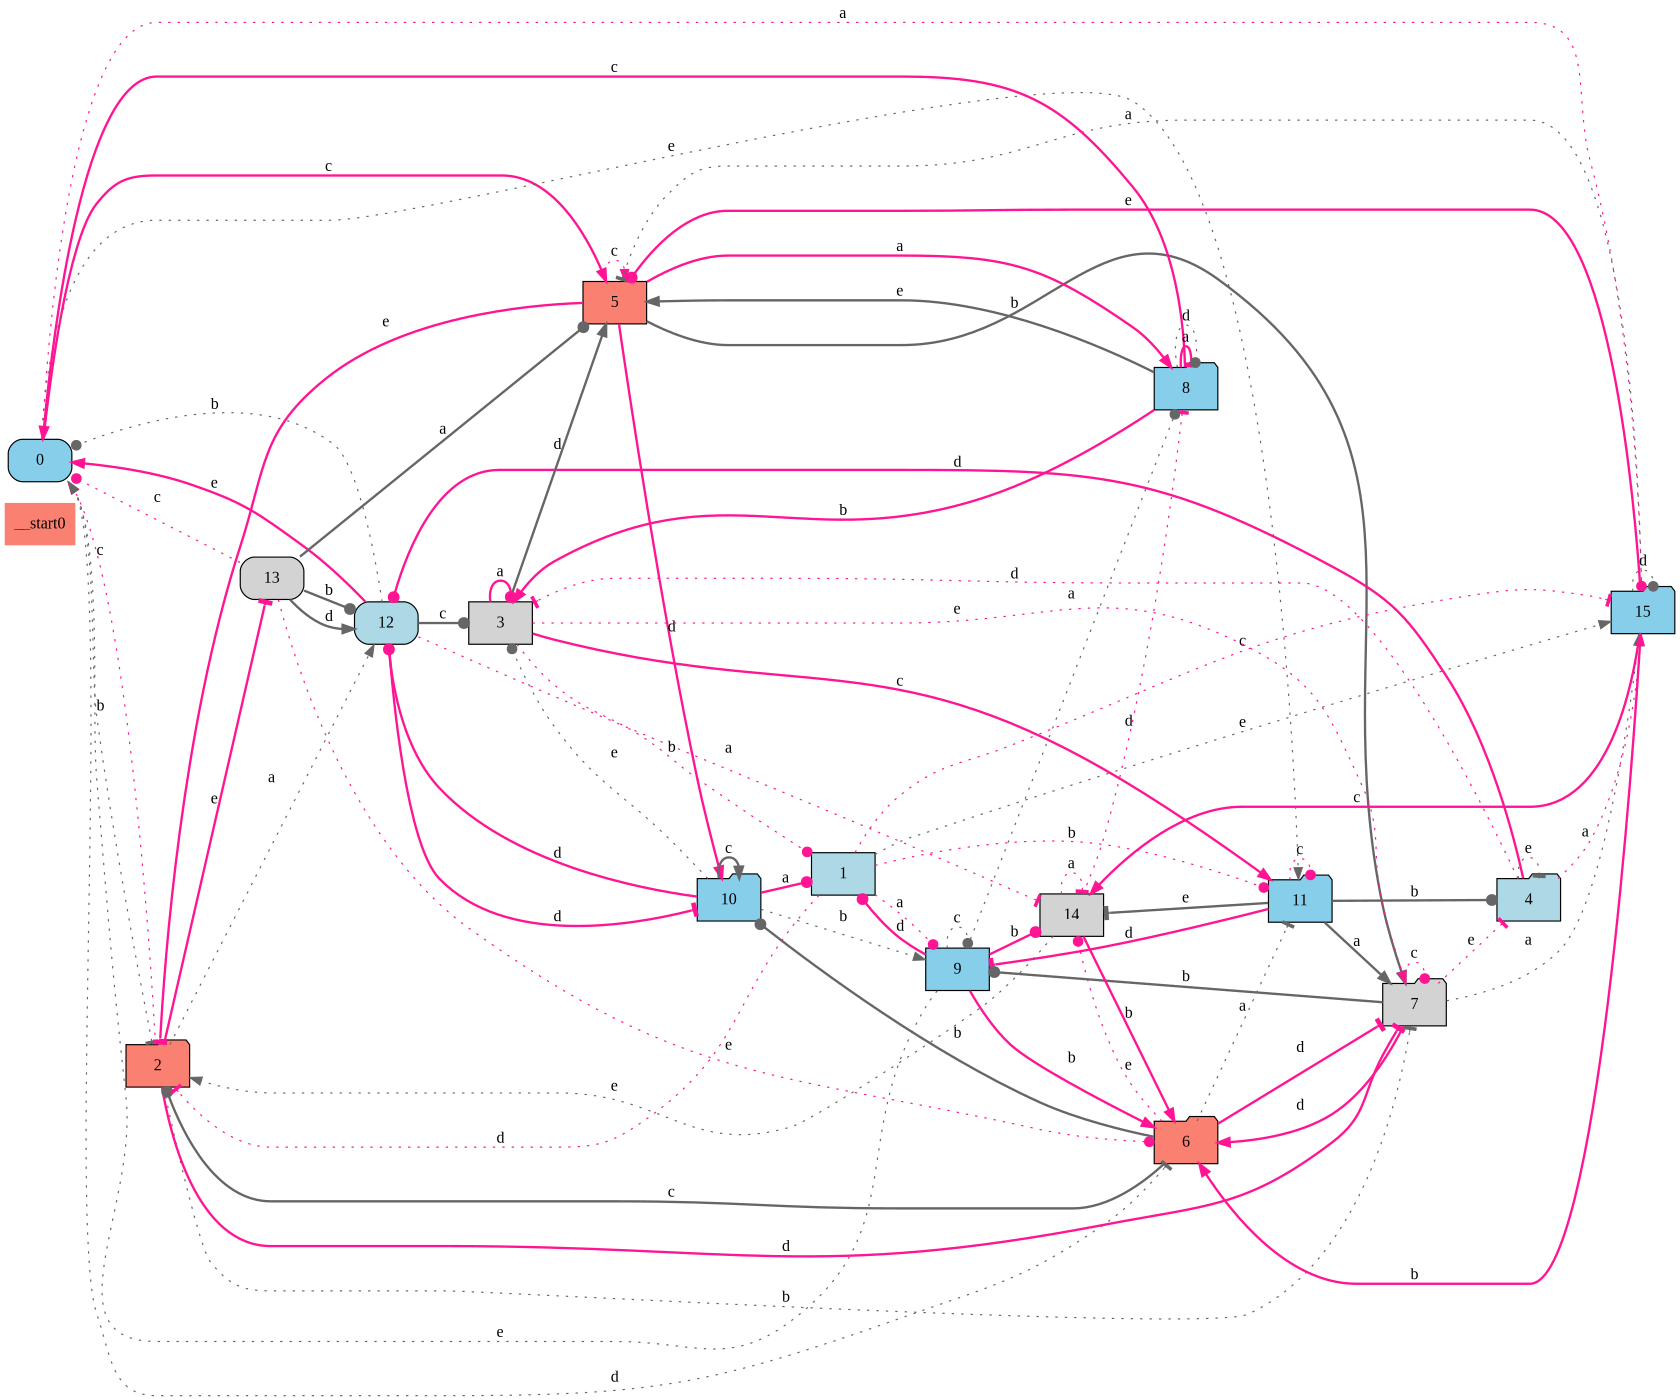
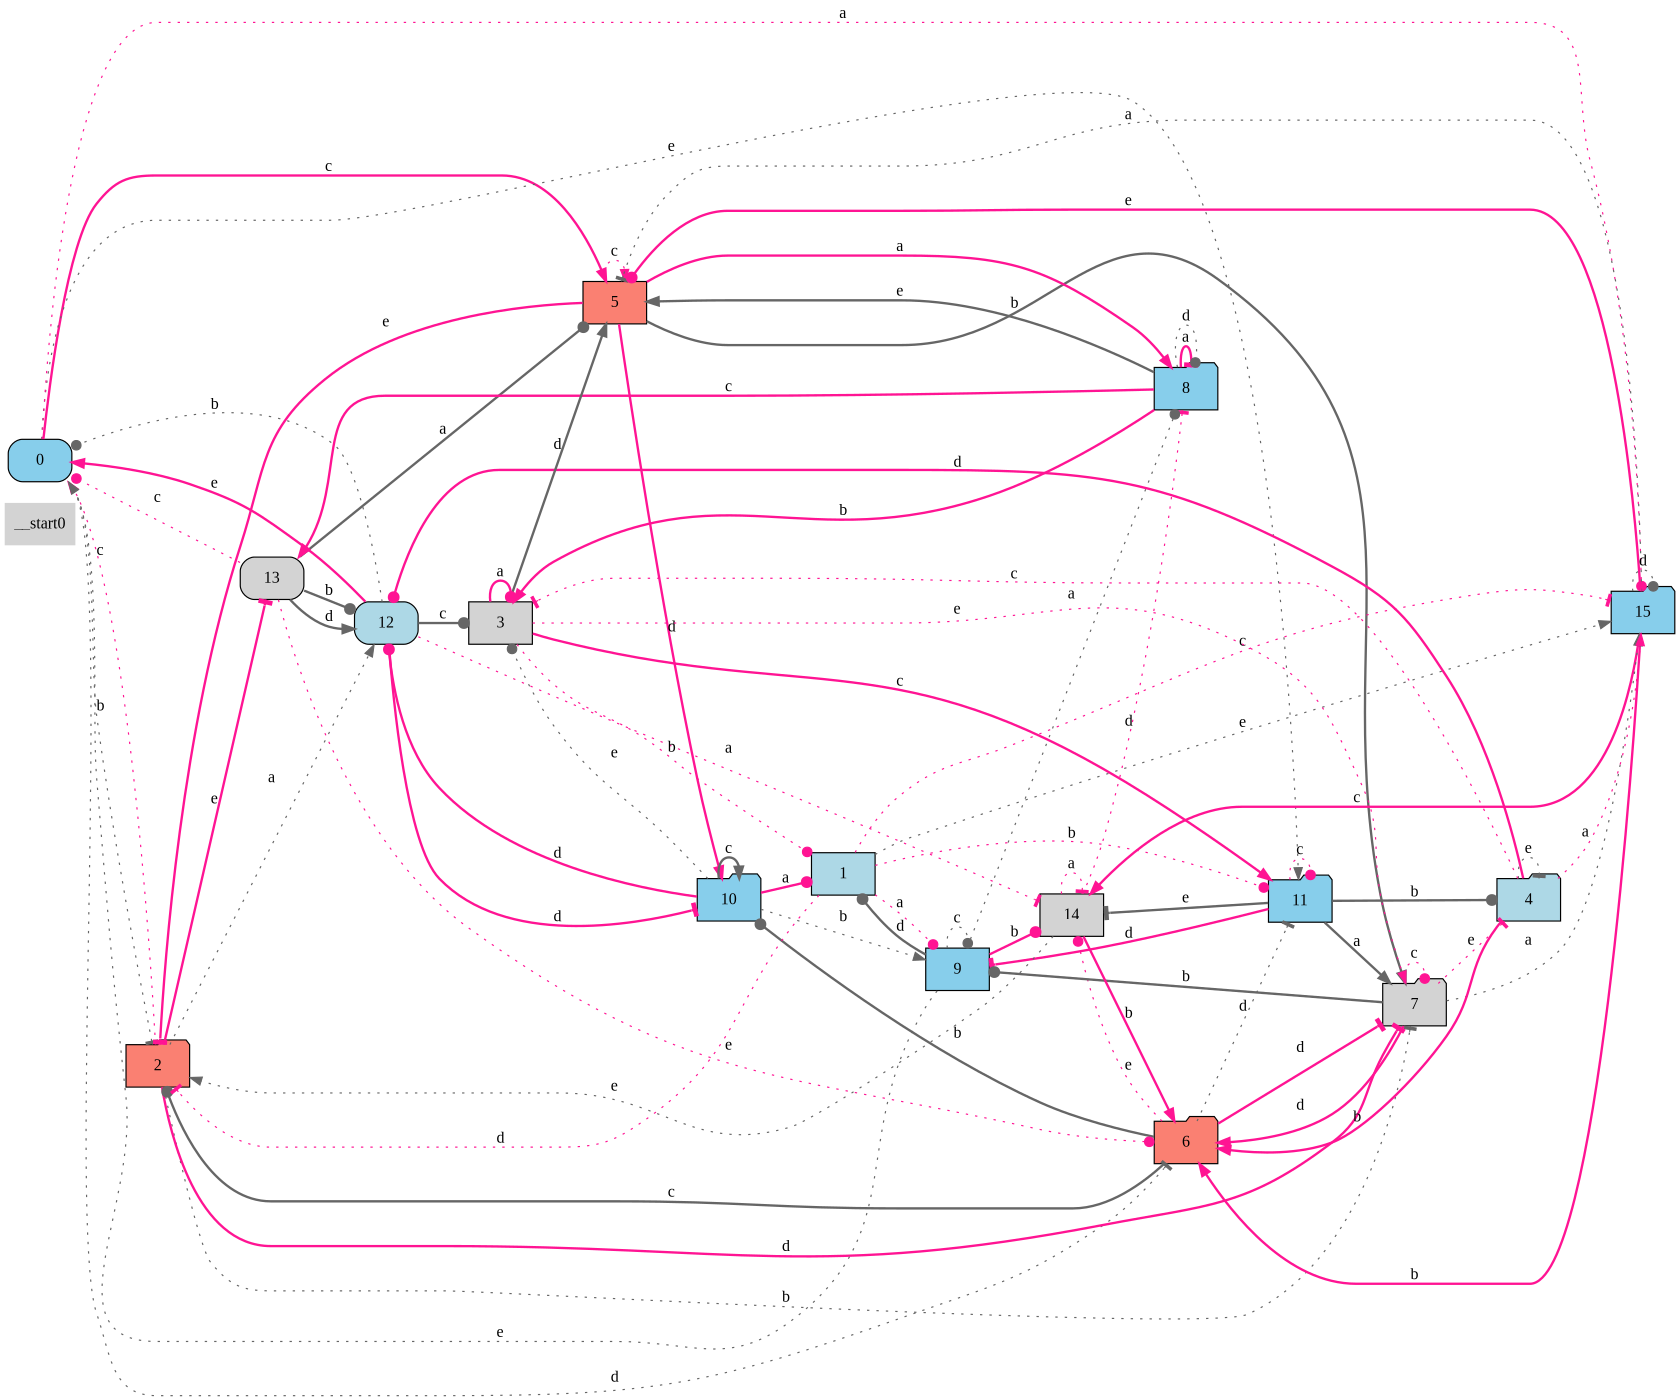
edge "8" -> "0": now "8" -> "13"
node "__start0": fillcolor salmon -> lightgrey
edge "4" -> "3": label "d" -> "c"
edge "9" -> "1": color deeppink -> gray40
edge "6" -> "11": label "a" -> "d"
edge "9" -> "6": now "4" -> "6"
